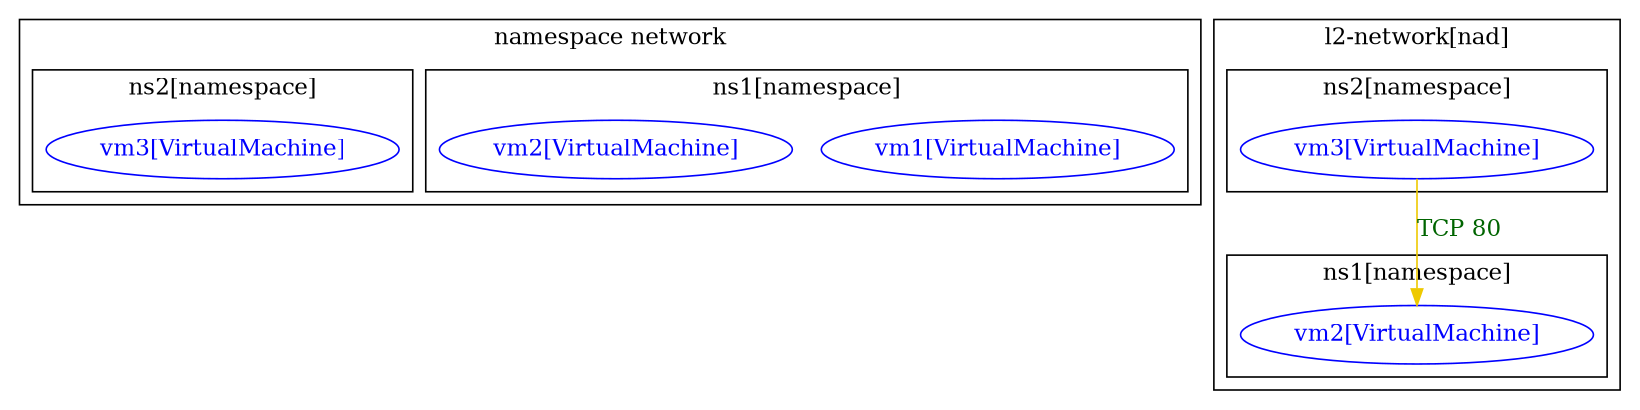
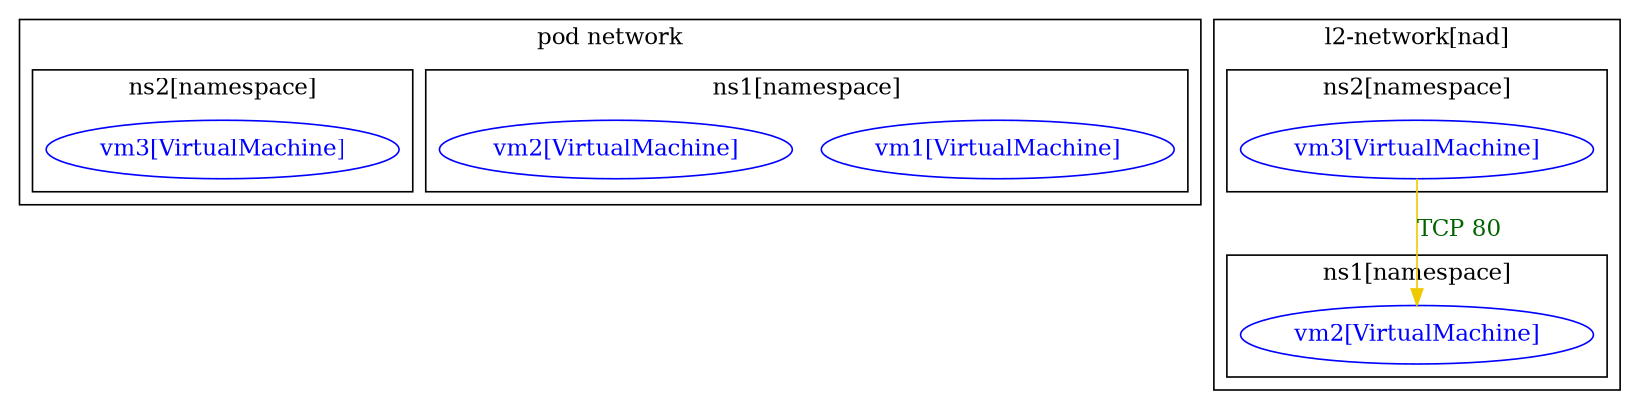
cluster "namespace network": label "namespace network" -> "pod network"
